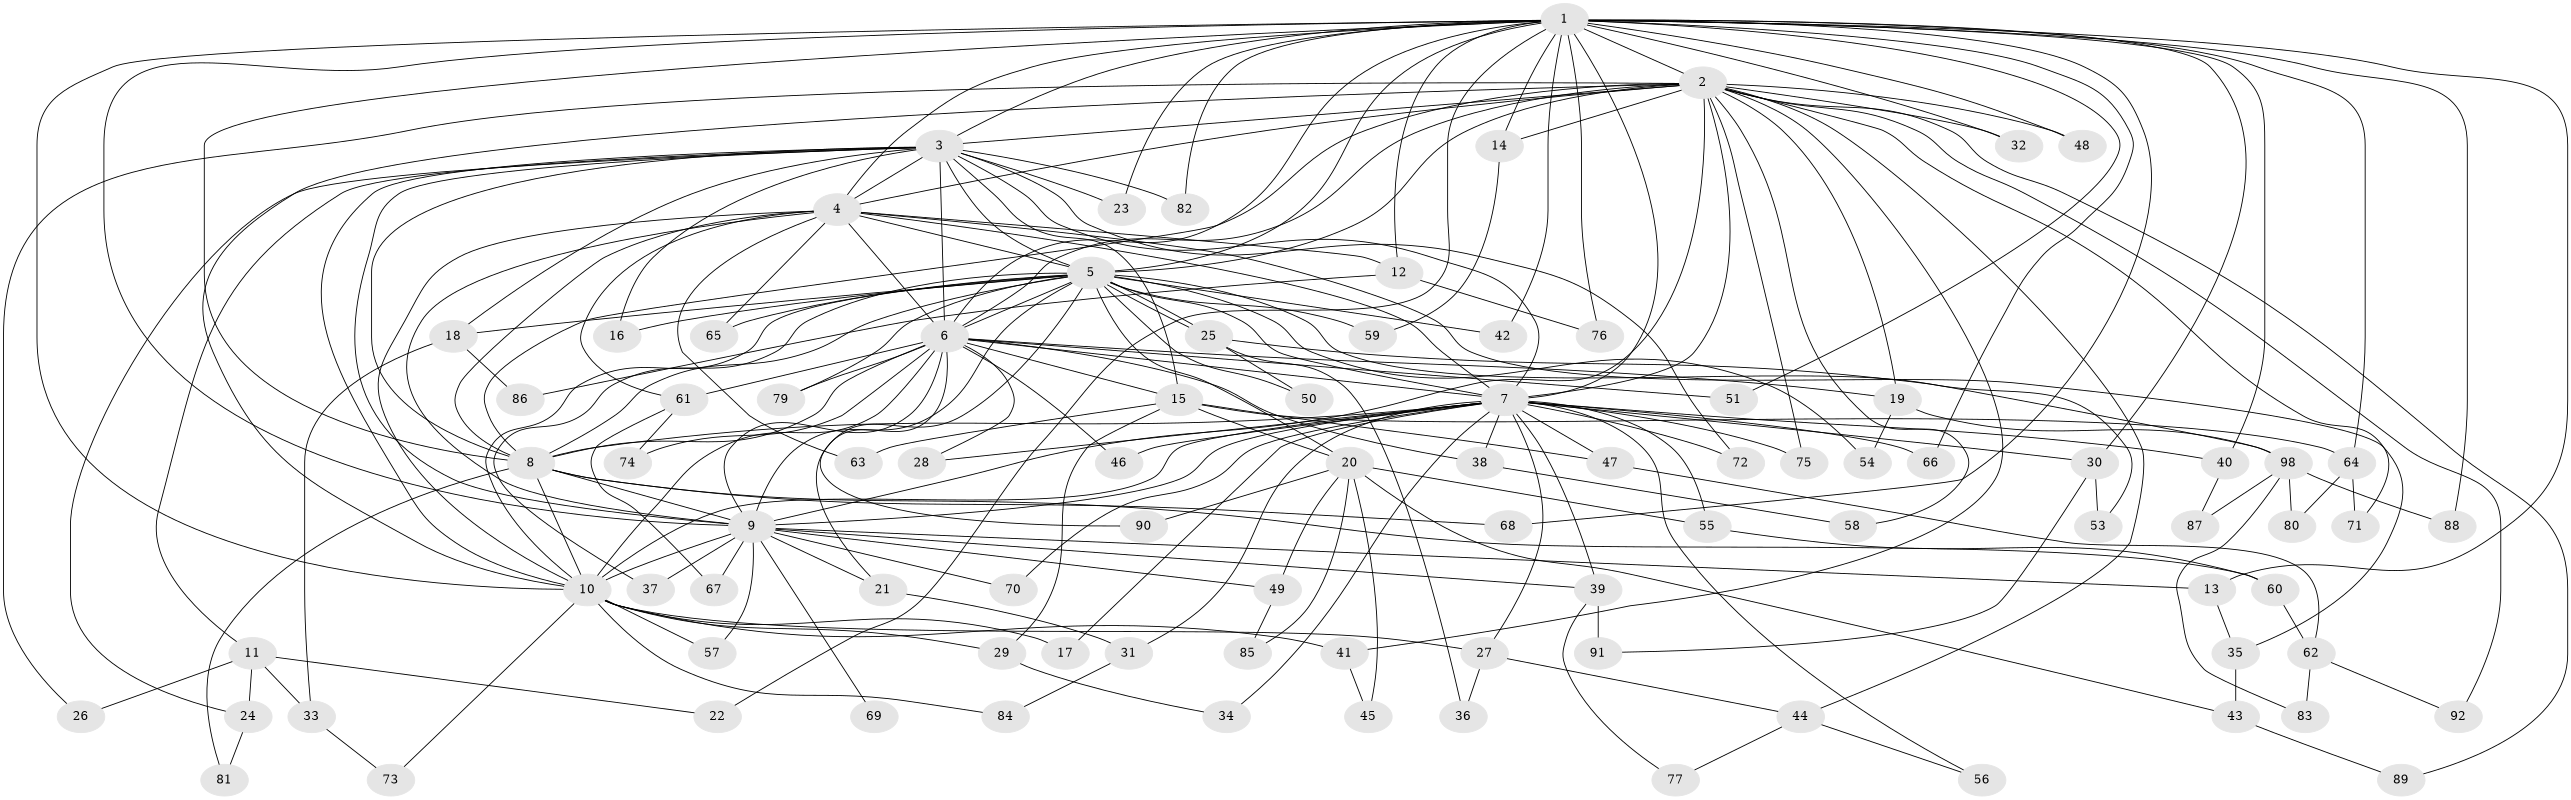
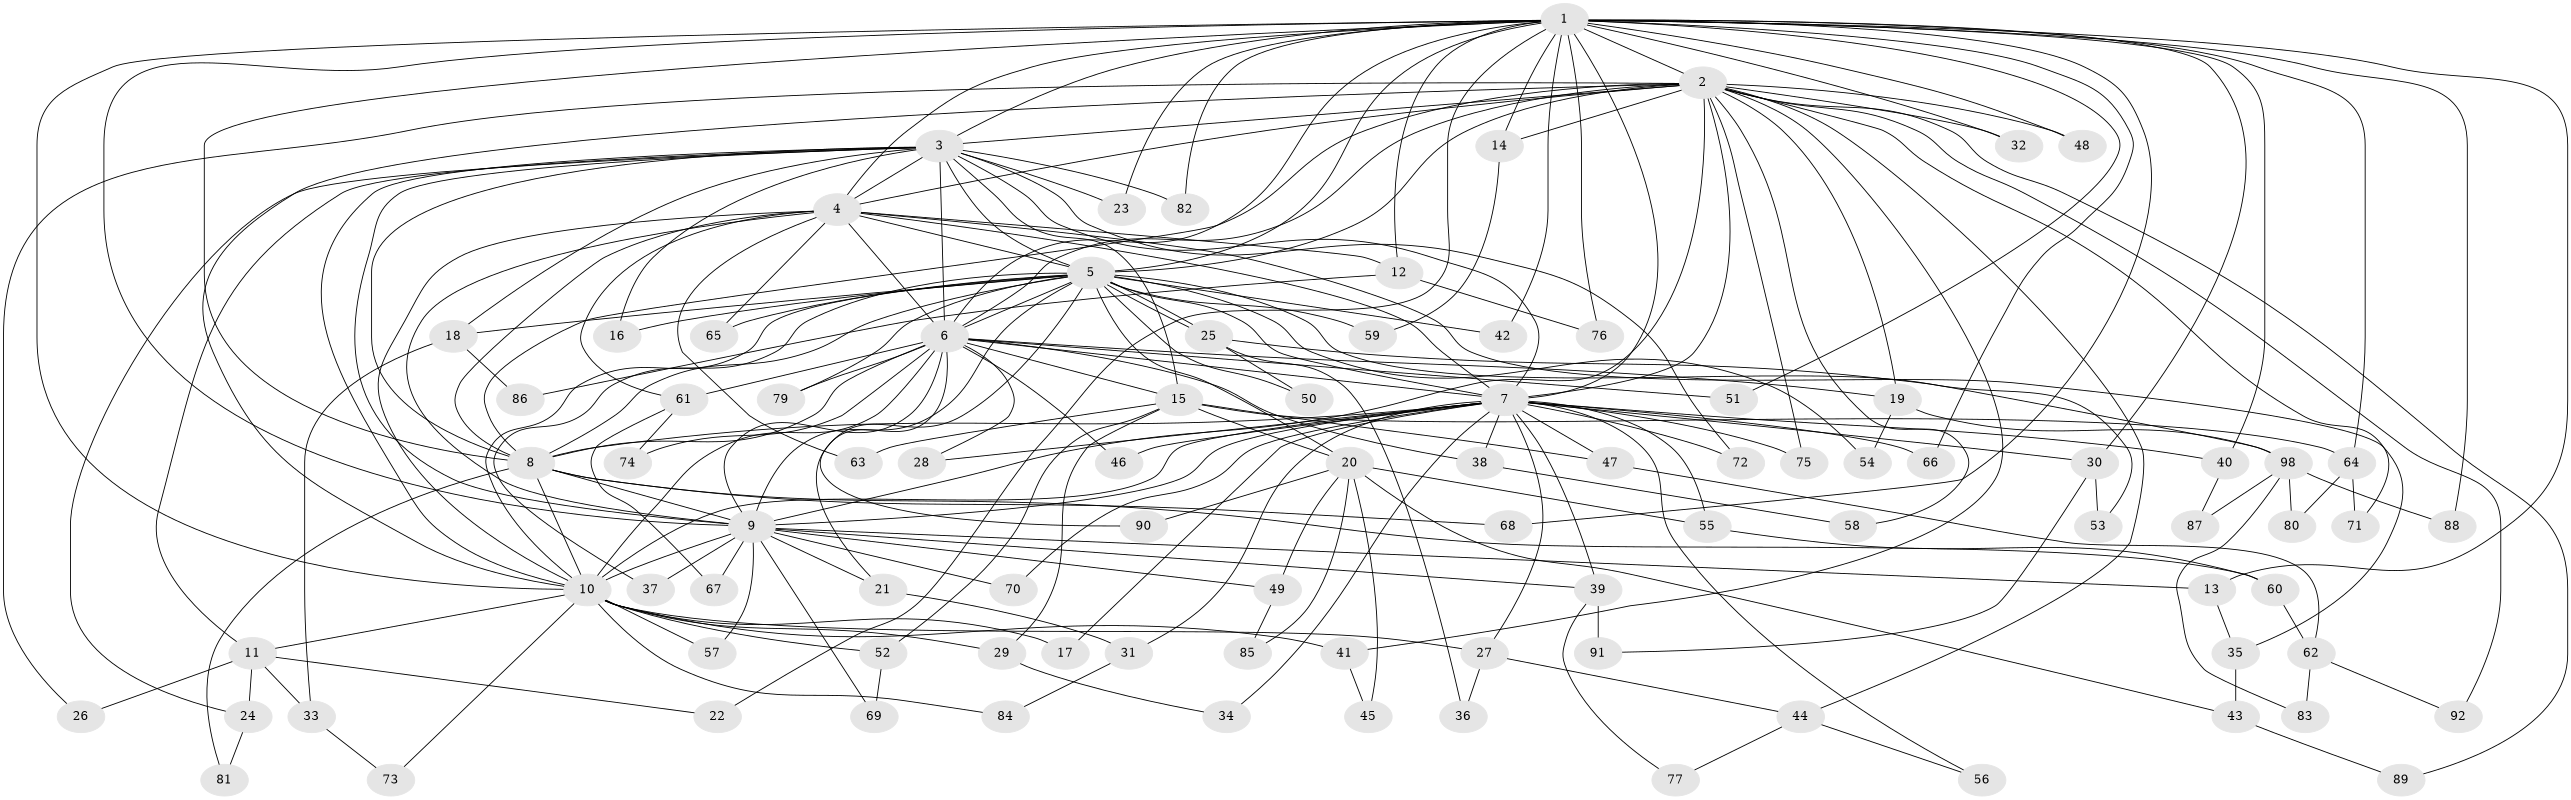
edge "10" -- "11": added
node "52": added
